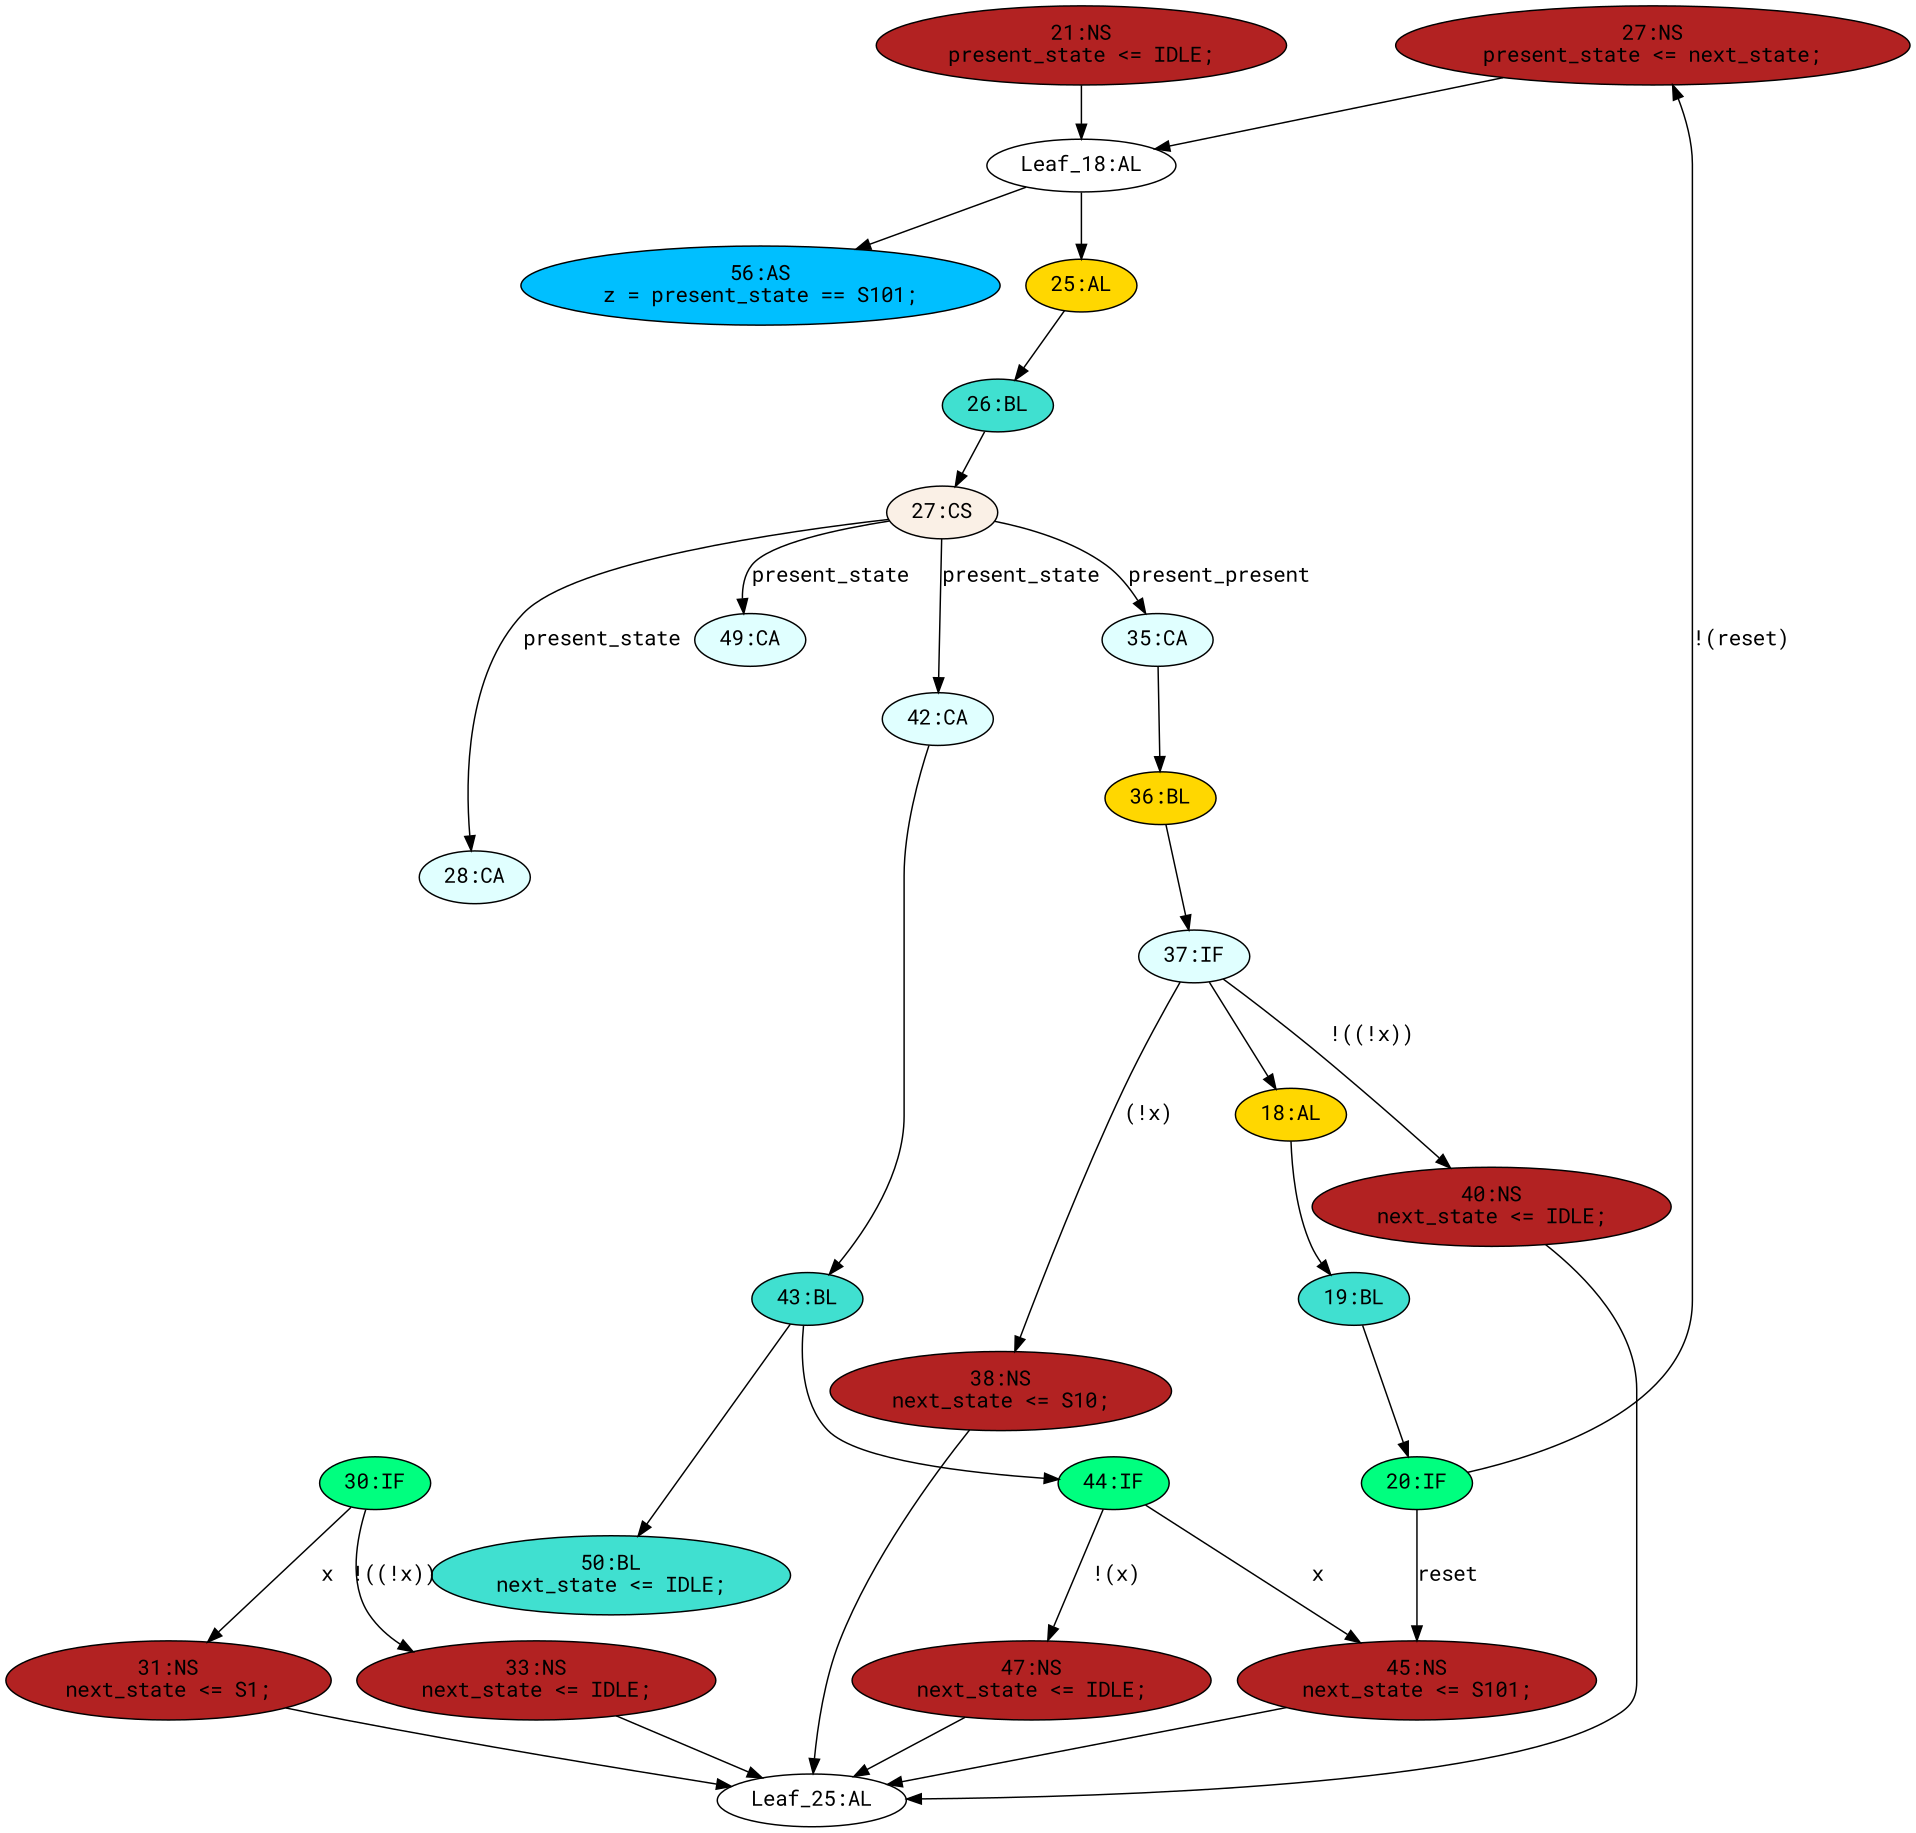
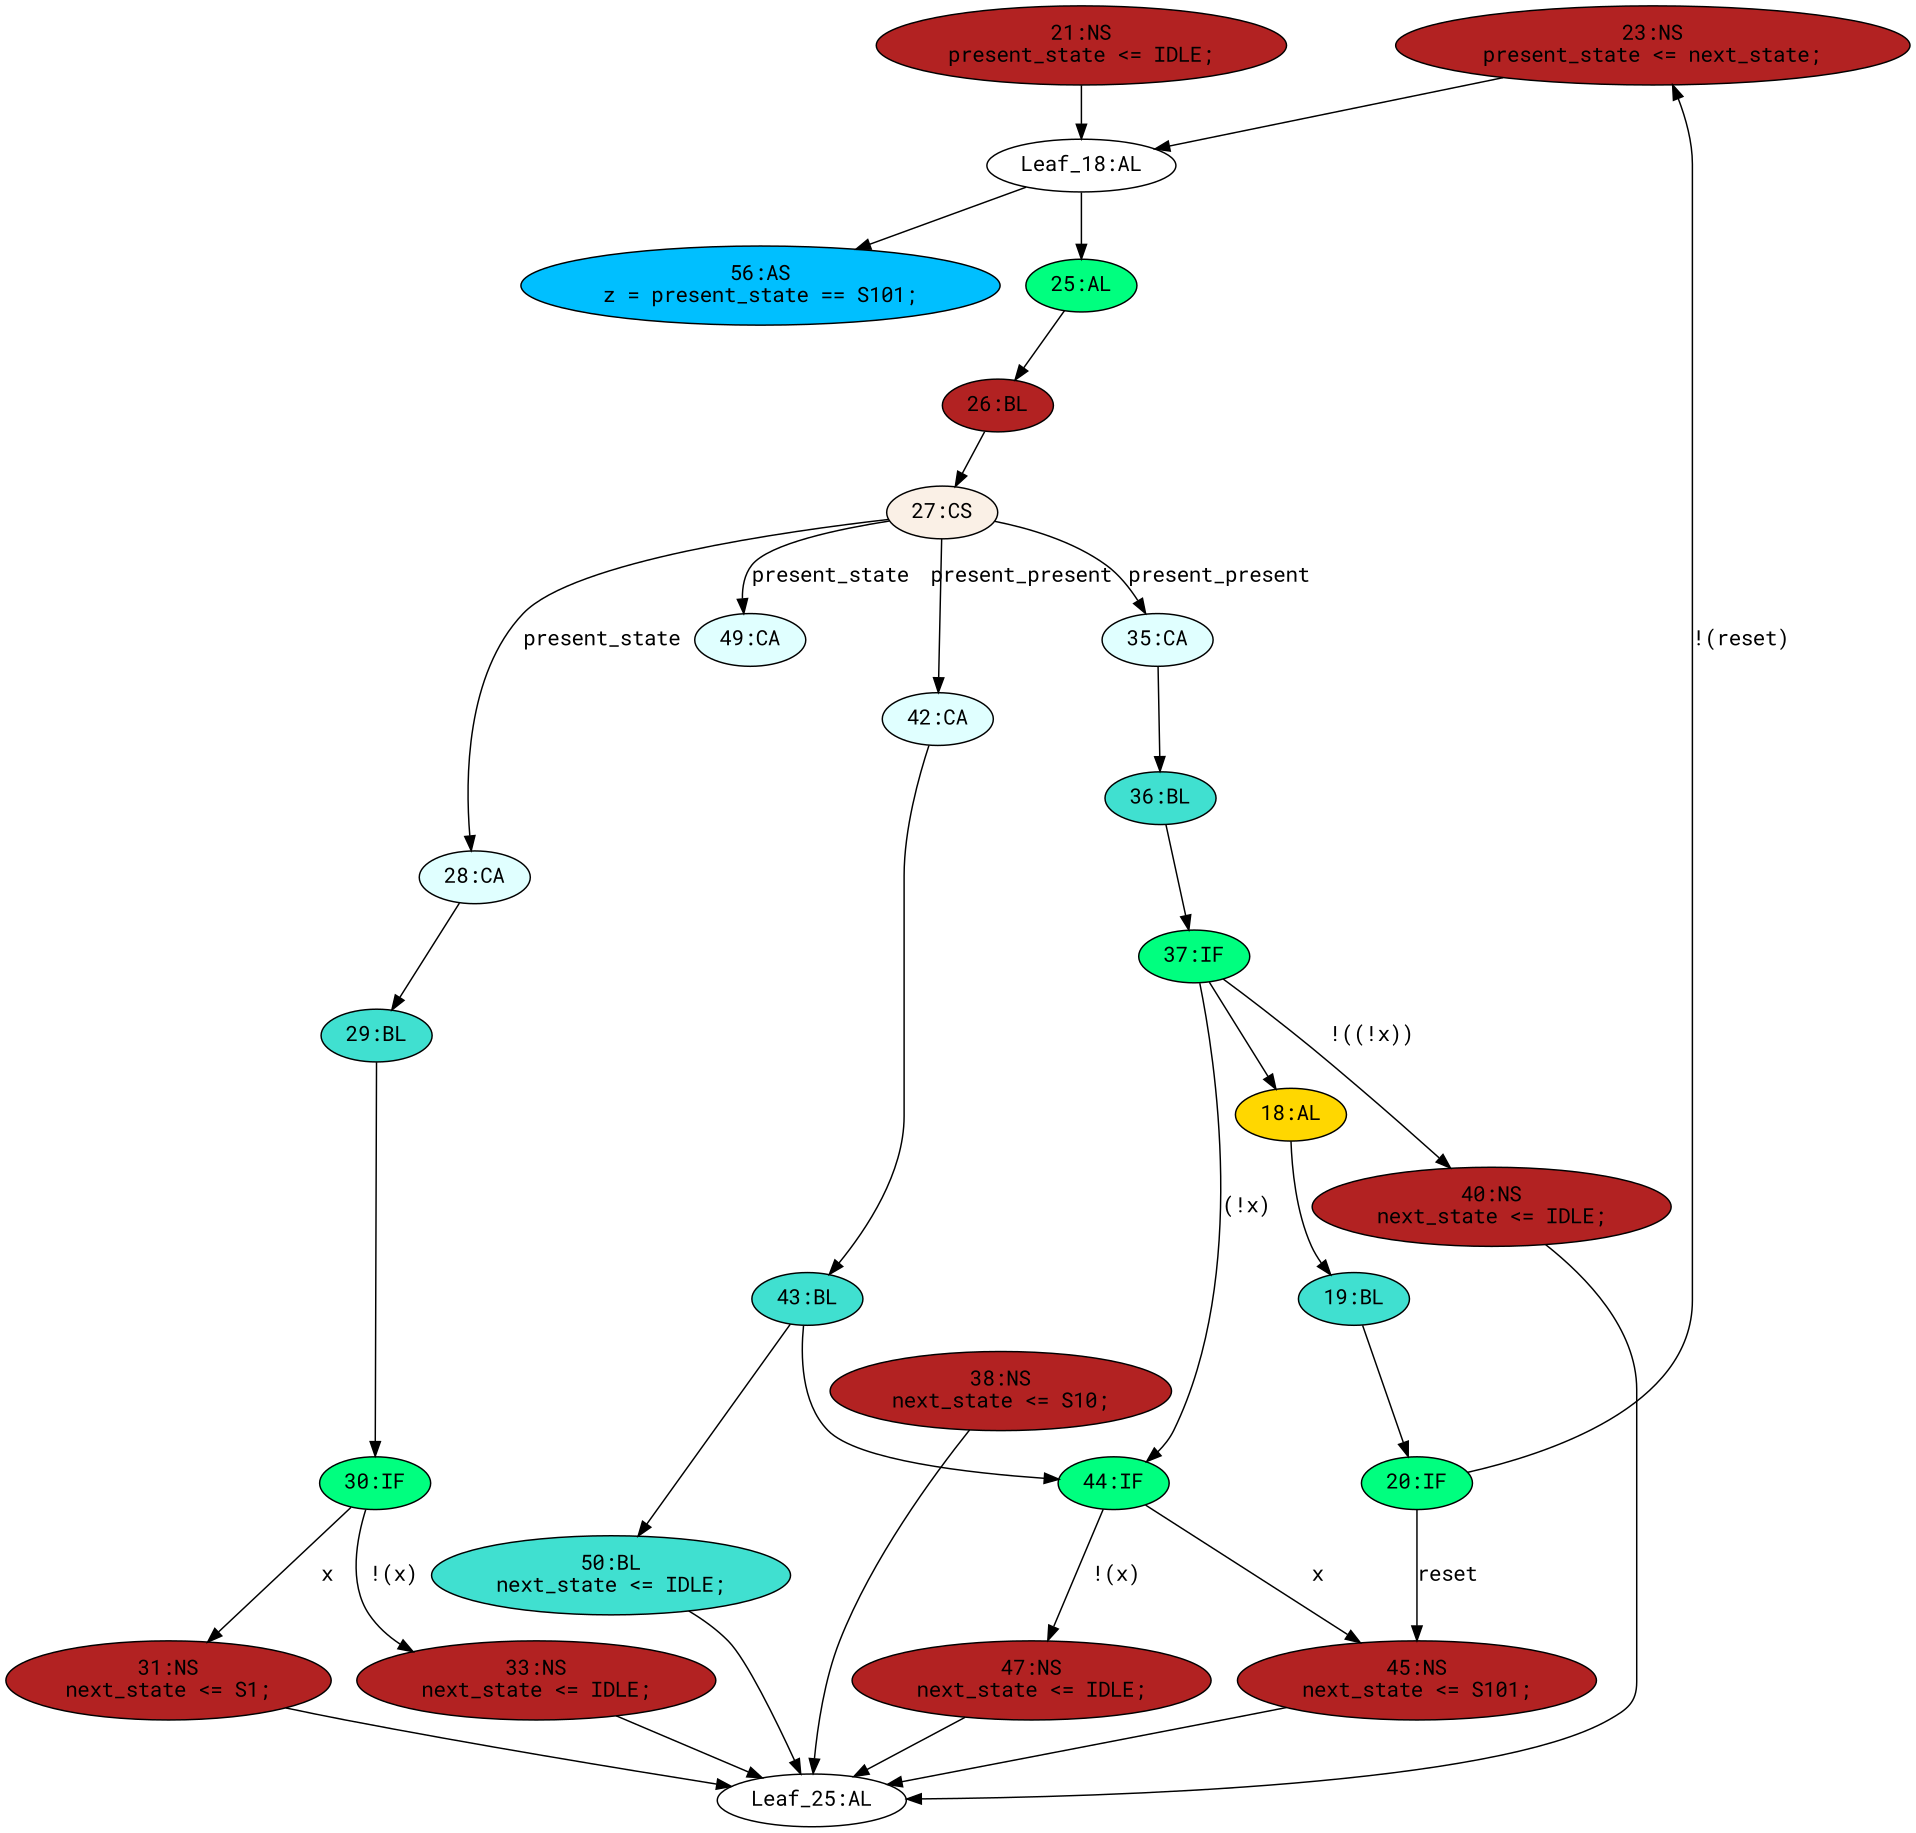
node "27:NS present_state <= next_state;": label "27:NS present_state <= next_state;" -> "23:NS present_state <= next_state;"
node "25:AL": fillcolor gold -> springgreen
node "26:BL": fillcolor turquoise -> firebrick
edge "27:CS" -> "42:CA": label "present_state" -> "present_present"
node "36:BL": fillcolor gold -> turquoise
node "37:IF": fillcolor lightcyan -> springgreen
node "29:BL": added
edge "37:IF" -> "38:NS next_state <= S10;": now "37:IF" -> "44:IF"
edge "30:IF" -> "33:NS next_state <= IDLE;": label "!((!x))" -> "!(x)"
edge "50:BL next_state <= IDLE;" -> "Leaf_25:AL": added
